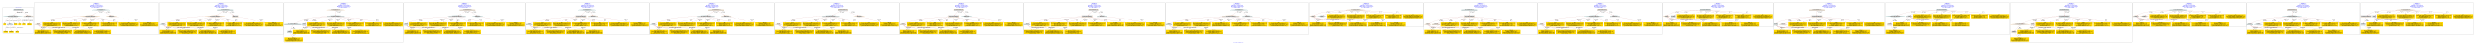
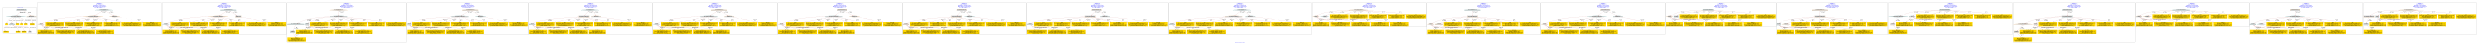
node "nationality": added
node "artist": fillcolor gold -> lightgray
